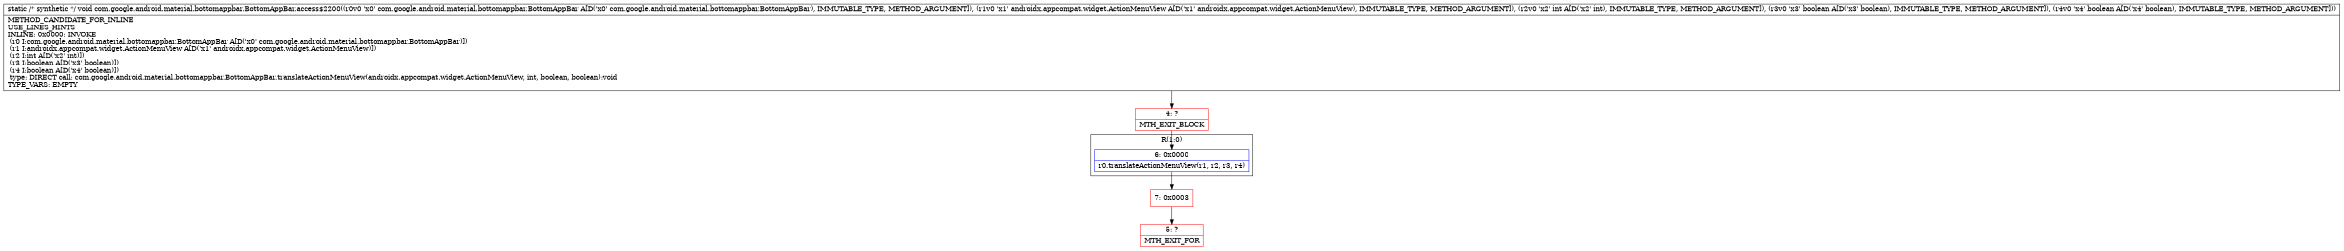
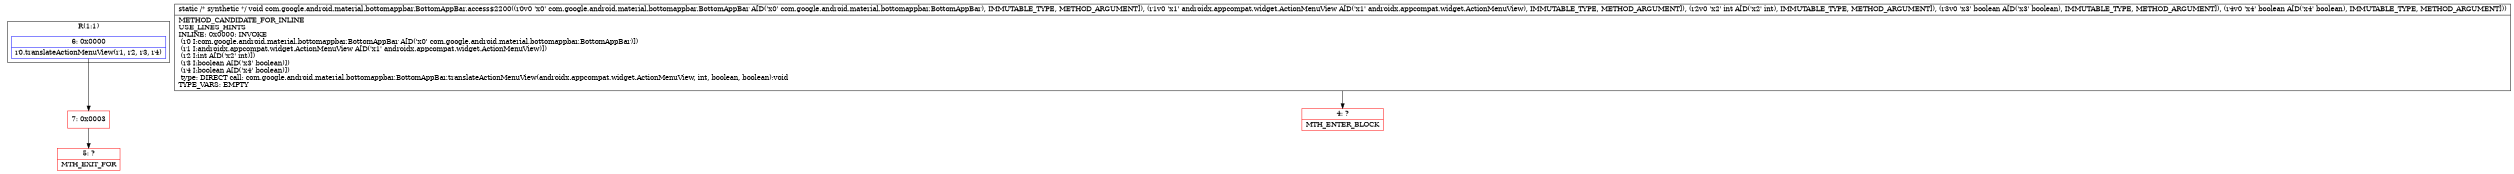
node "4: ?": text "MTH_EXIT_BLOCK" -> "MTH_ENTER_BLOCK"
edge "4: ?" -> "6: 0x0000": removed
cluster "R(1:0)": label "R(1:0)" -> "R(1:1)"
